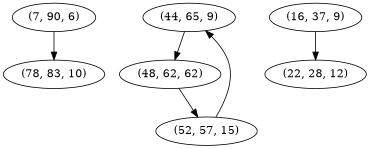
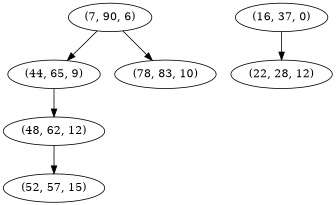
node "(16, 37, 9)": label "(16, 37, 9)" -> "(16, 37, 0)"
node "(48, 62, 62)": label "(48, 62, 62)" -> "(48, 62, 12)"
edge "(52, 57, 15)" -> "(44, 65, 9)": now "(7, 90, 6)" -> "(44, 65, 9)"
